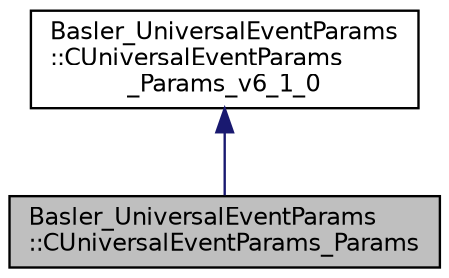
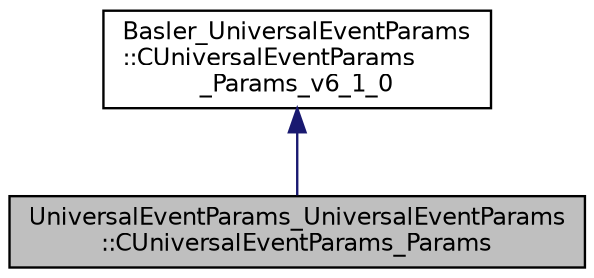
node "Basler_UniversalEventParams ::CUniversalEventParams_Params": label "Basler_UniversalEventParams ::CUniversalEventParams_Params" -> "UniversalEventParams_UniversalEventParams ::CUniversalEventParams_Params"
